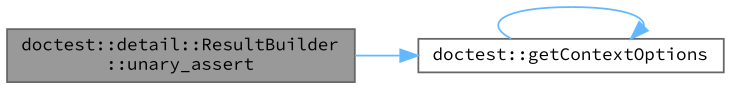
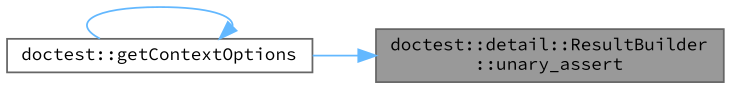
edge "doctest::detail::ResultBuilder ::unary_assert" -> "doctest::getContextOptions": reversed
